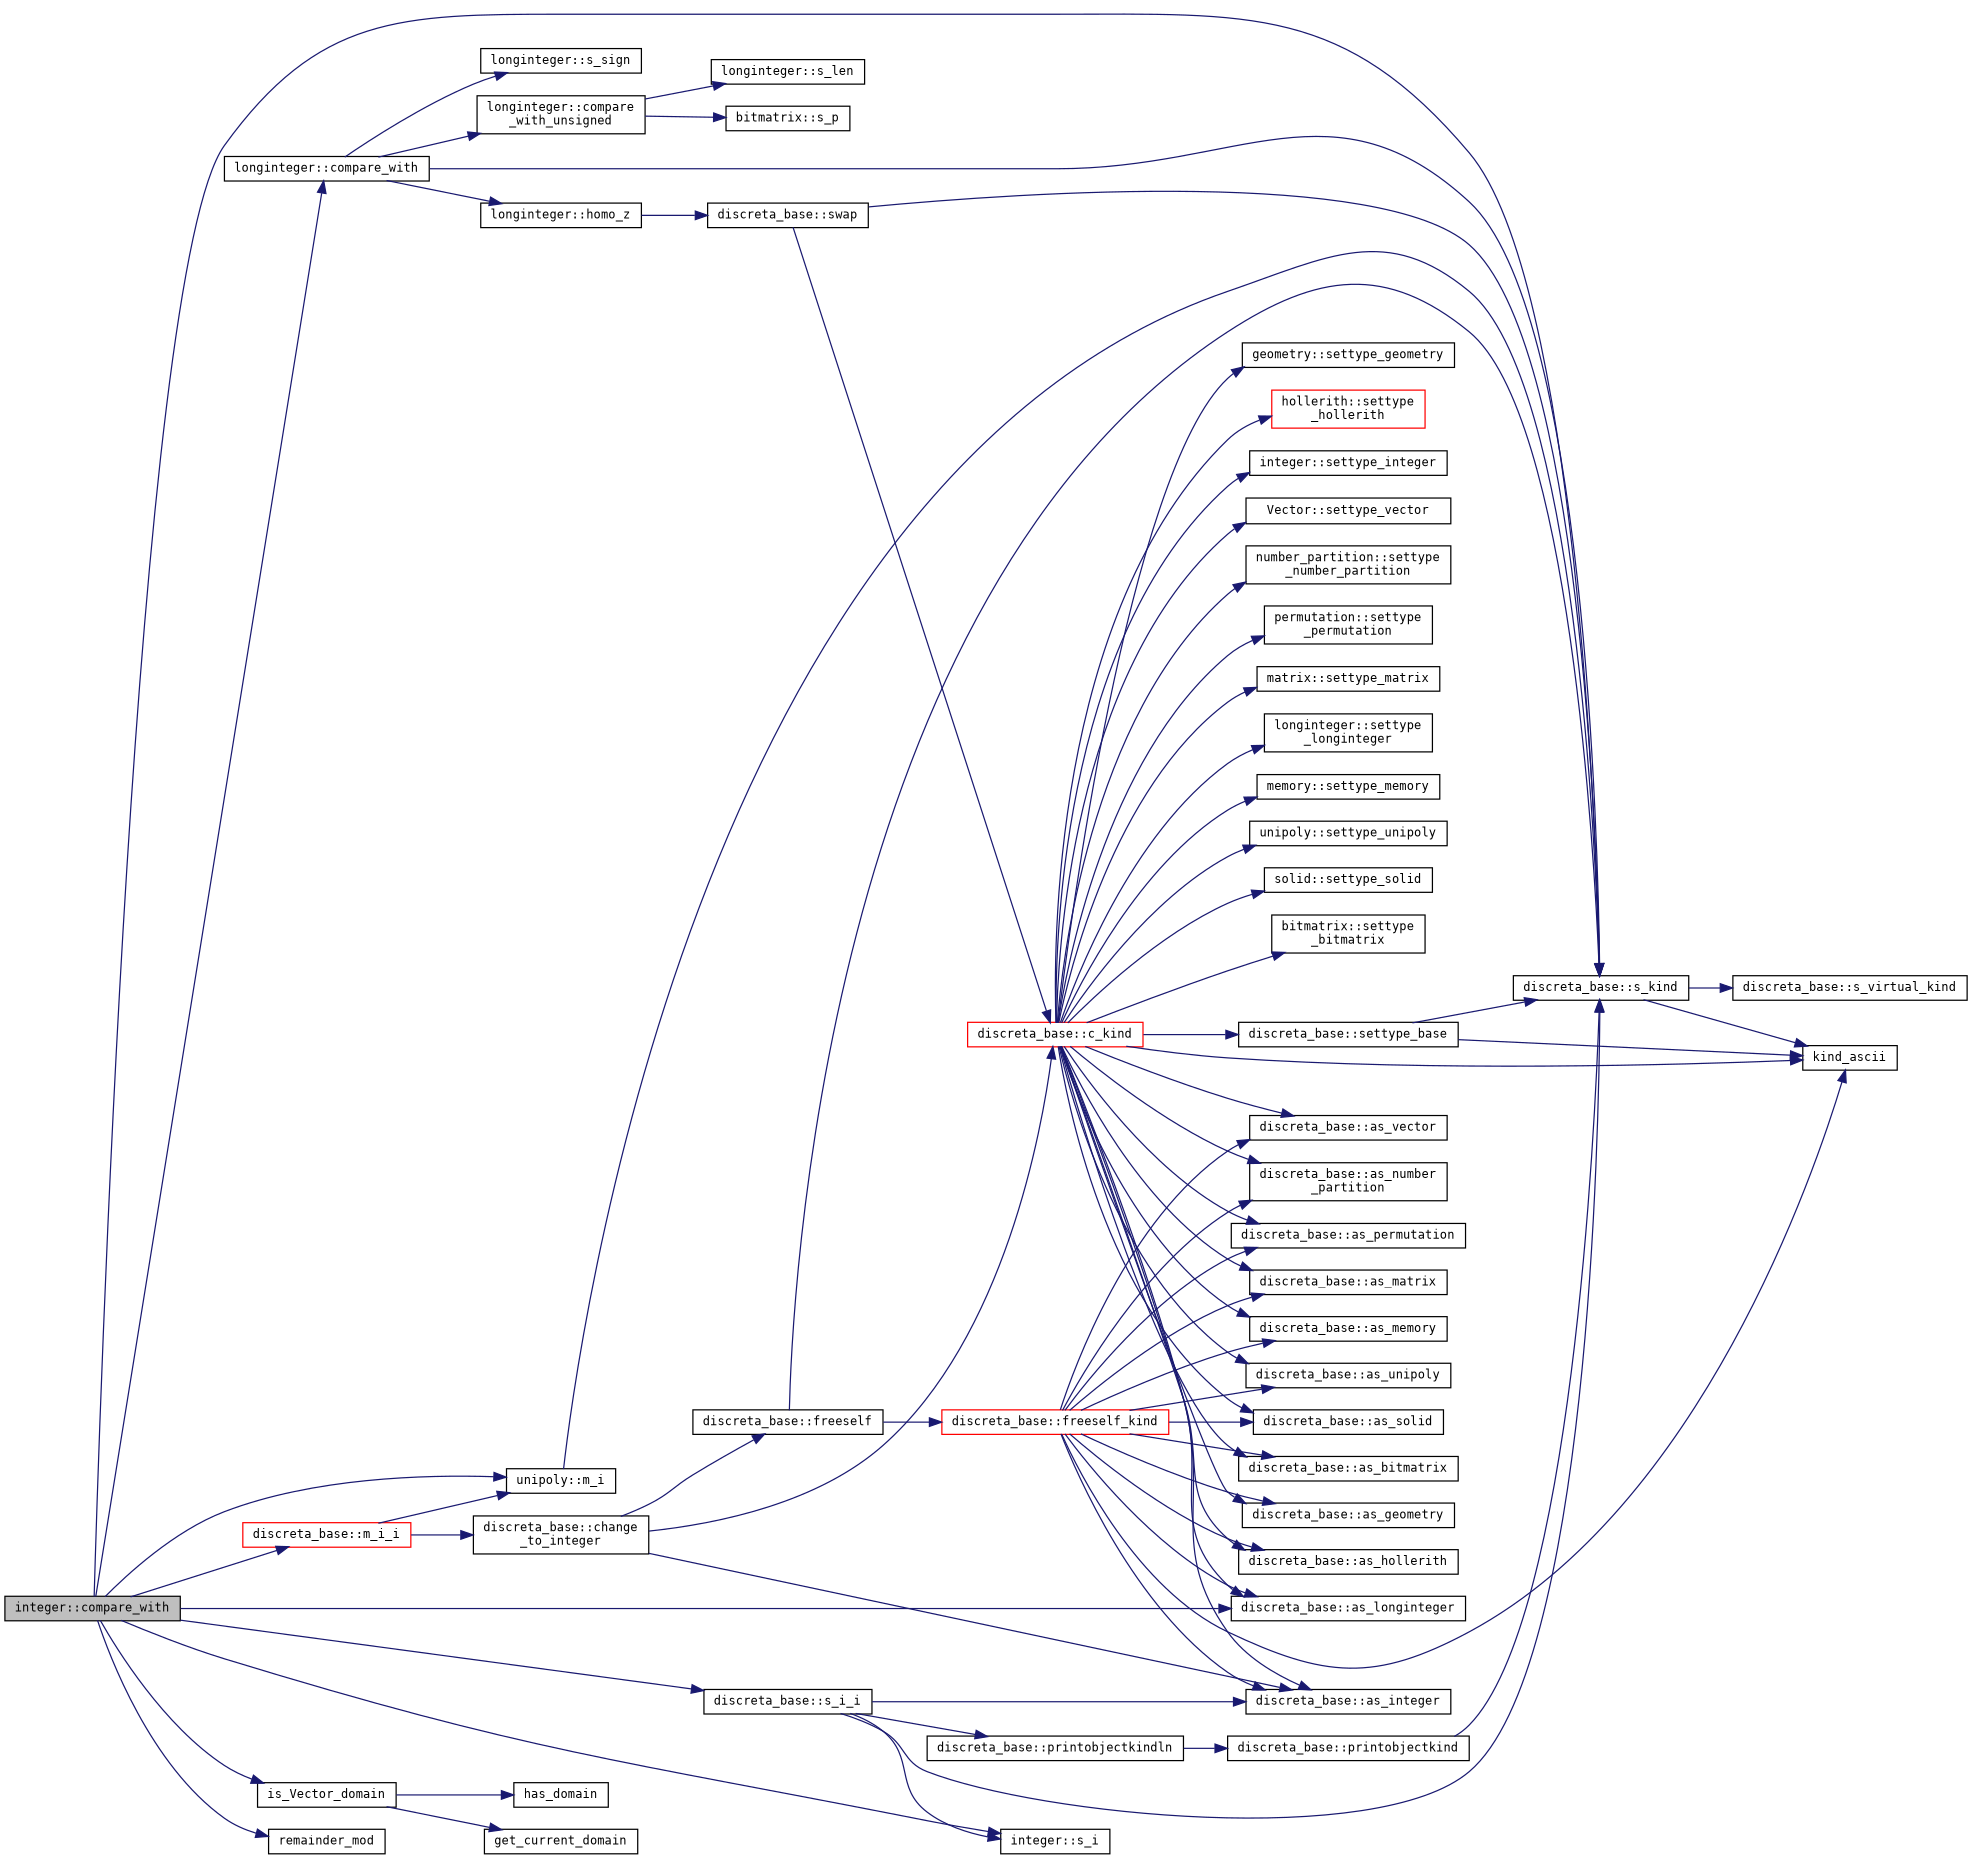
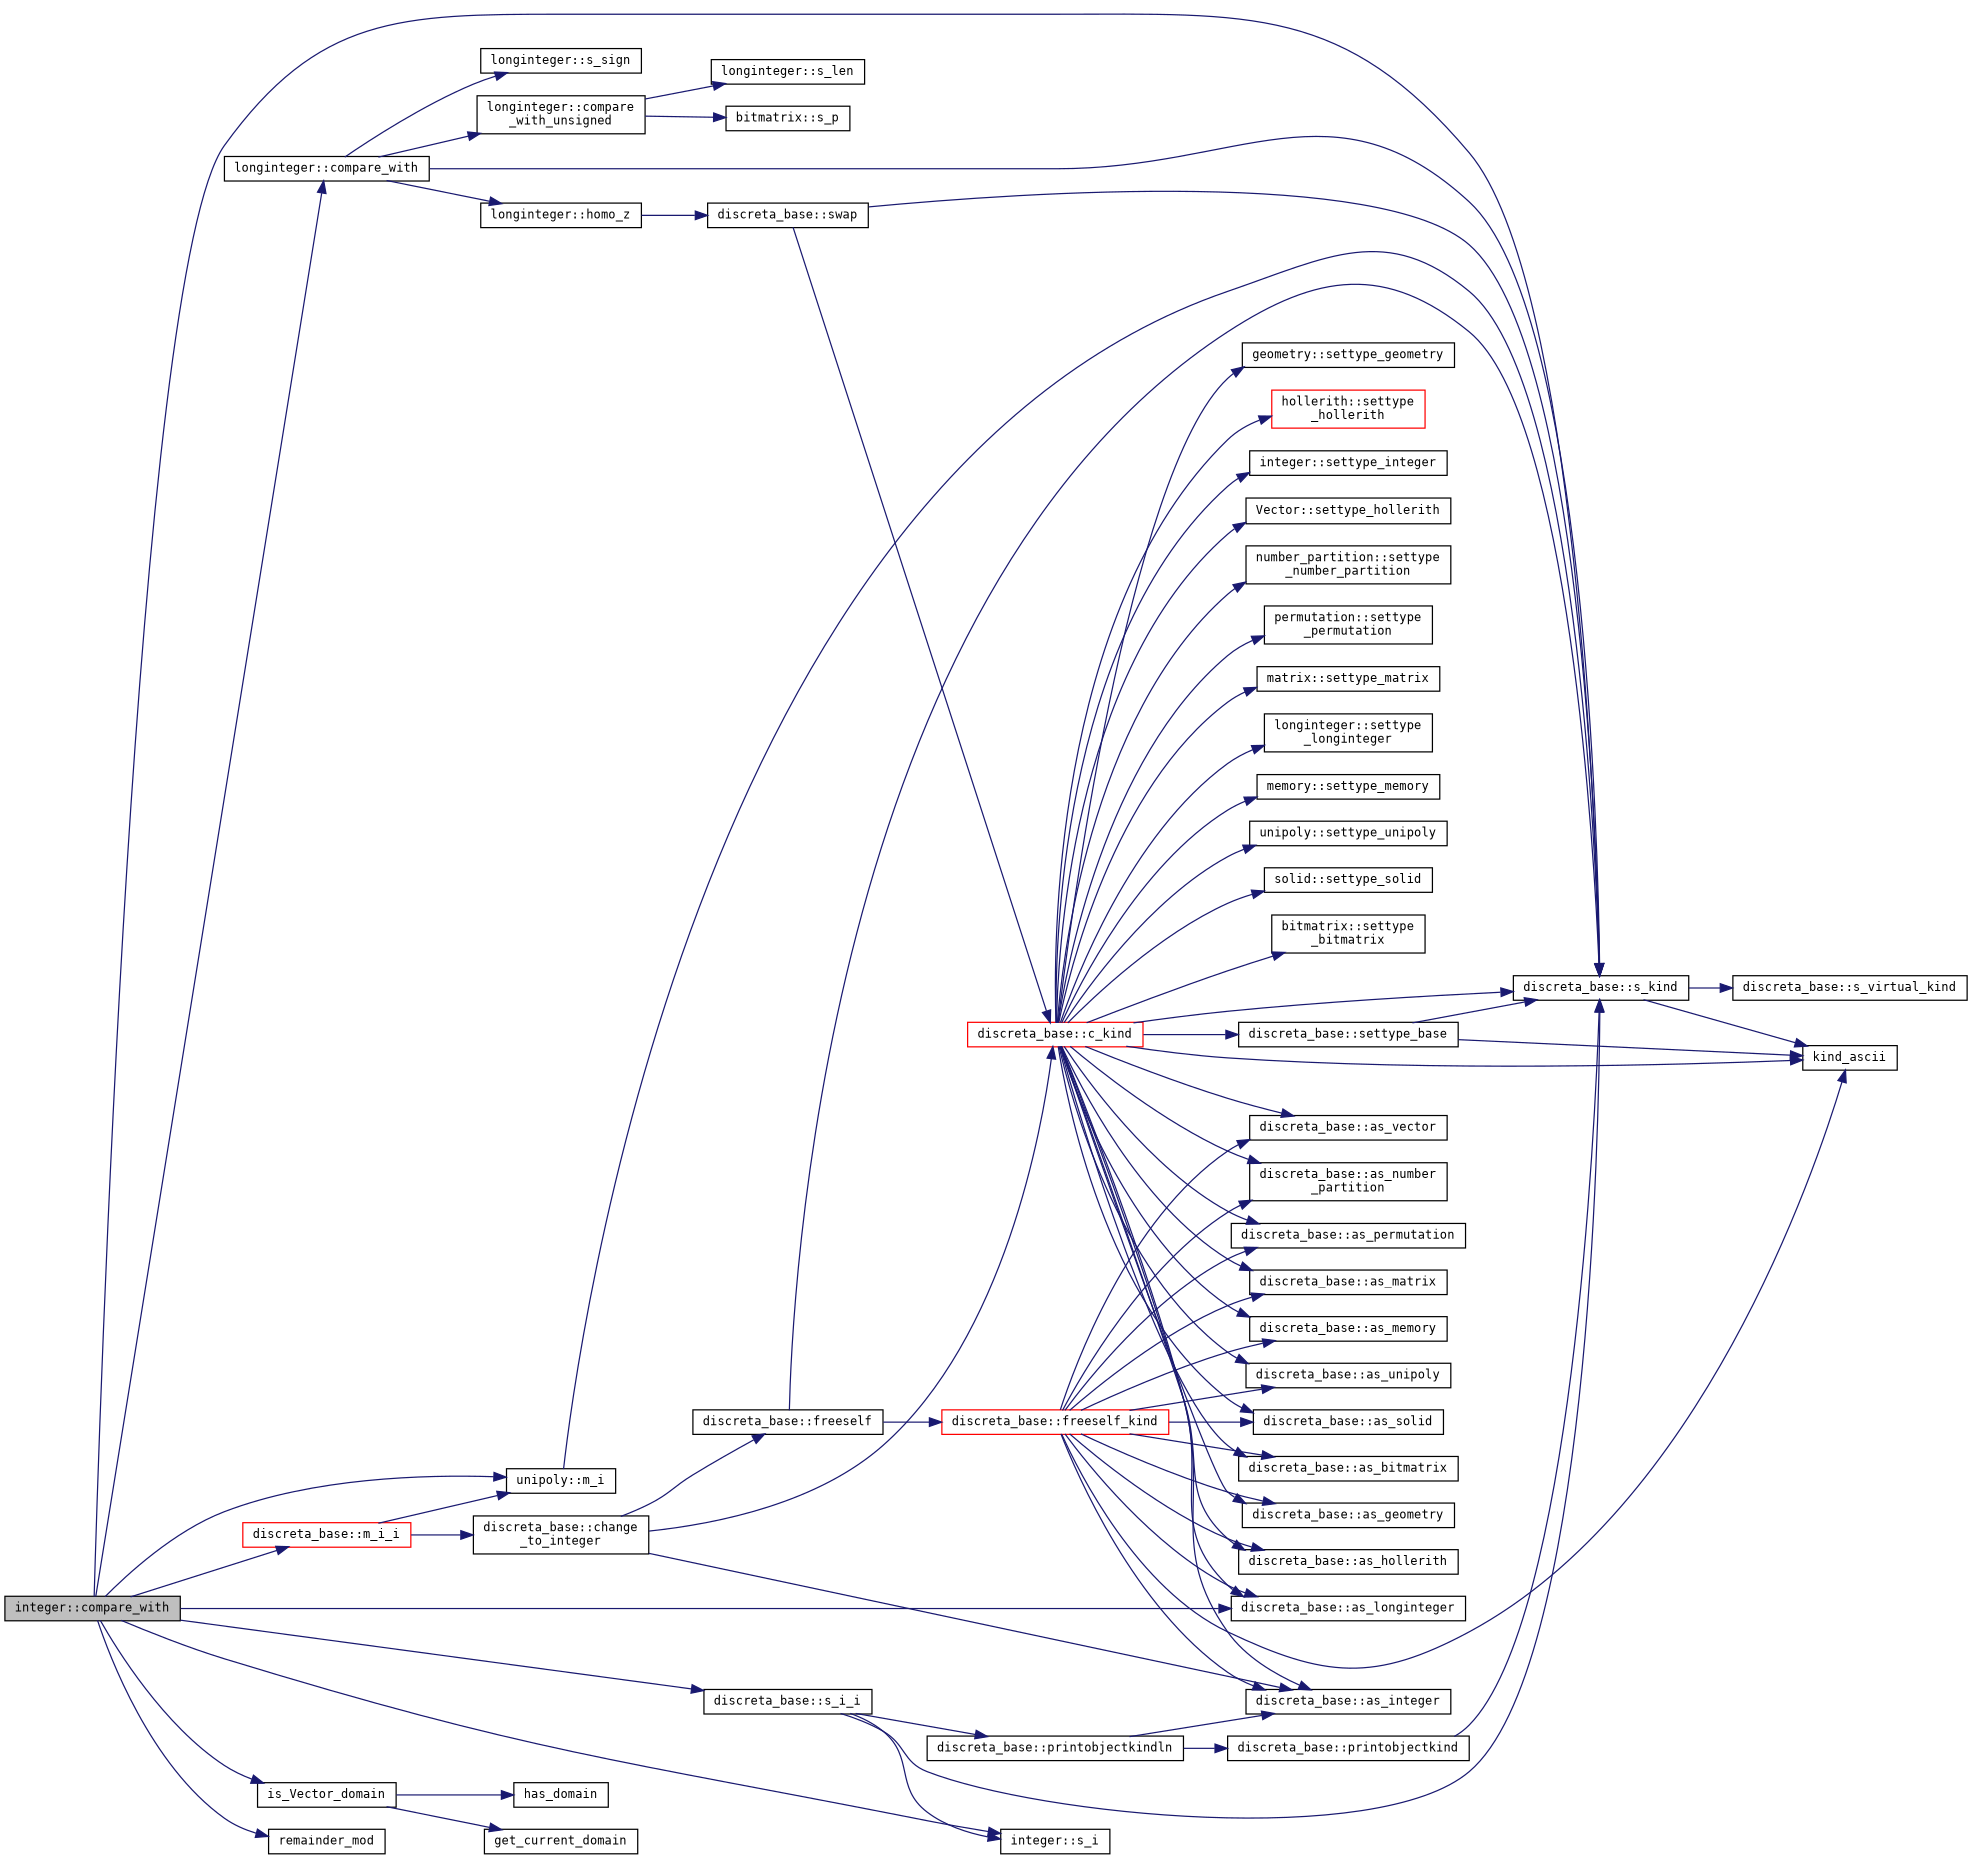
node "Vector::settype_vector": label "Vector::settype_vector" -> "Vector::settype_hollerith"
edge "discreta_base::c_kind" -> "discreta_base::s_kind": added
edge "discreta_base::s_i_i" -> "discreta_base::as_integer": now "discreta_base::printobjectkindln" -> "discreta_base::as_integer"
